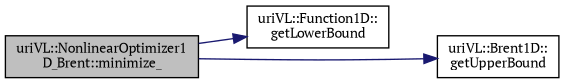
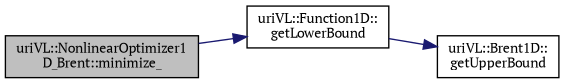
edge "uriVL::NonlinearOptimizer1 D_Brent::minimize_" -> "uriVL::Brent1D:: getUpperBound": now "uriVL::Function1D:: getLowerBound" -> "uriVL::Brent1D:: getUpperBound"
